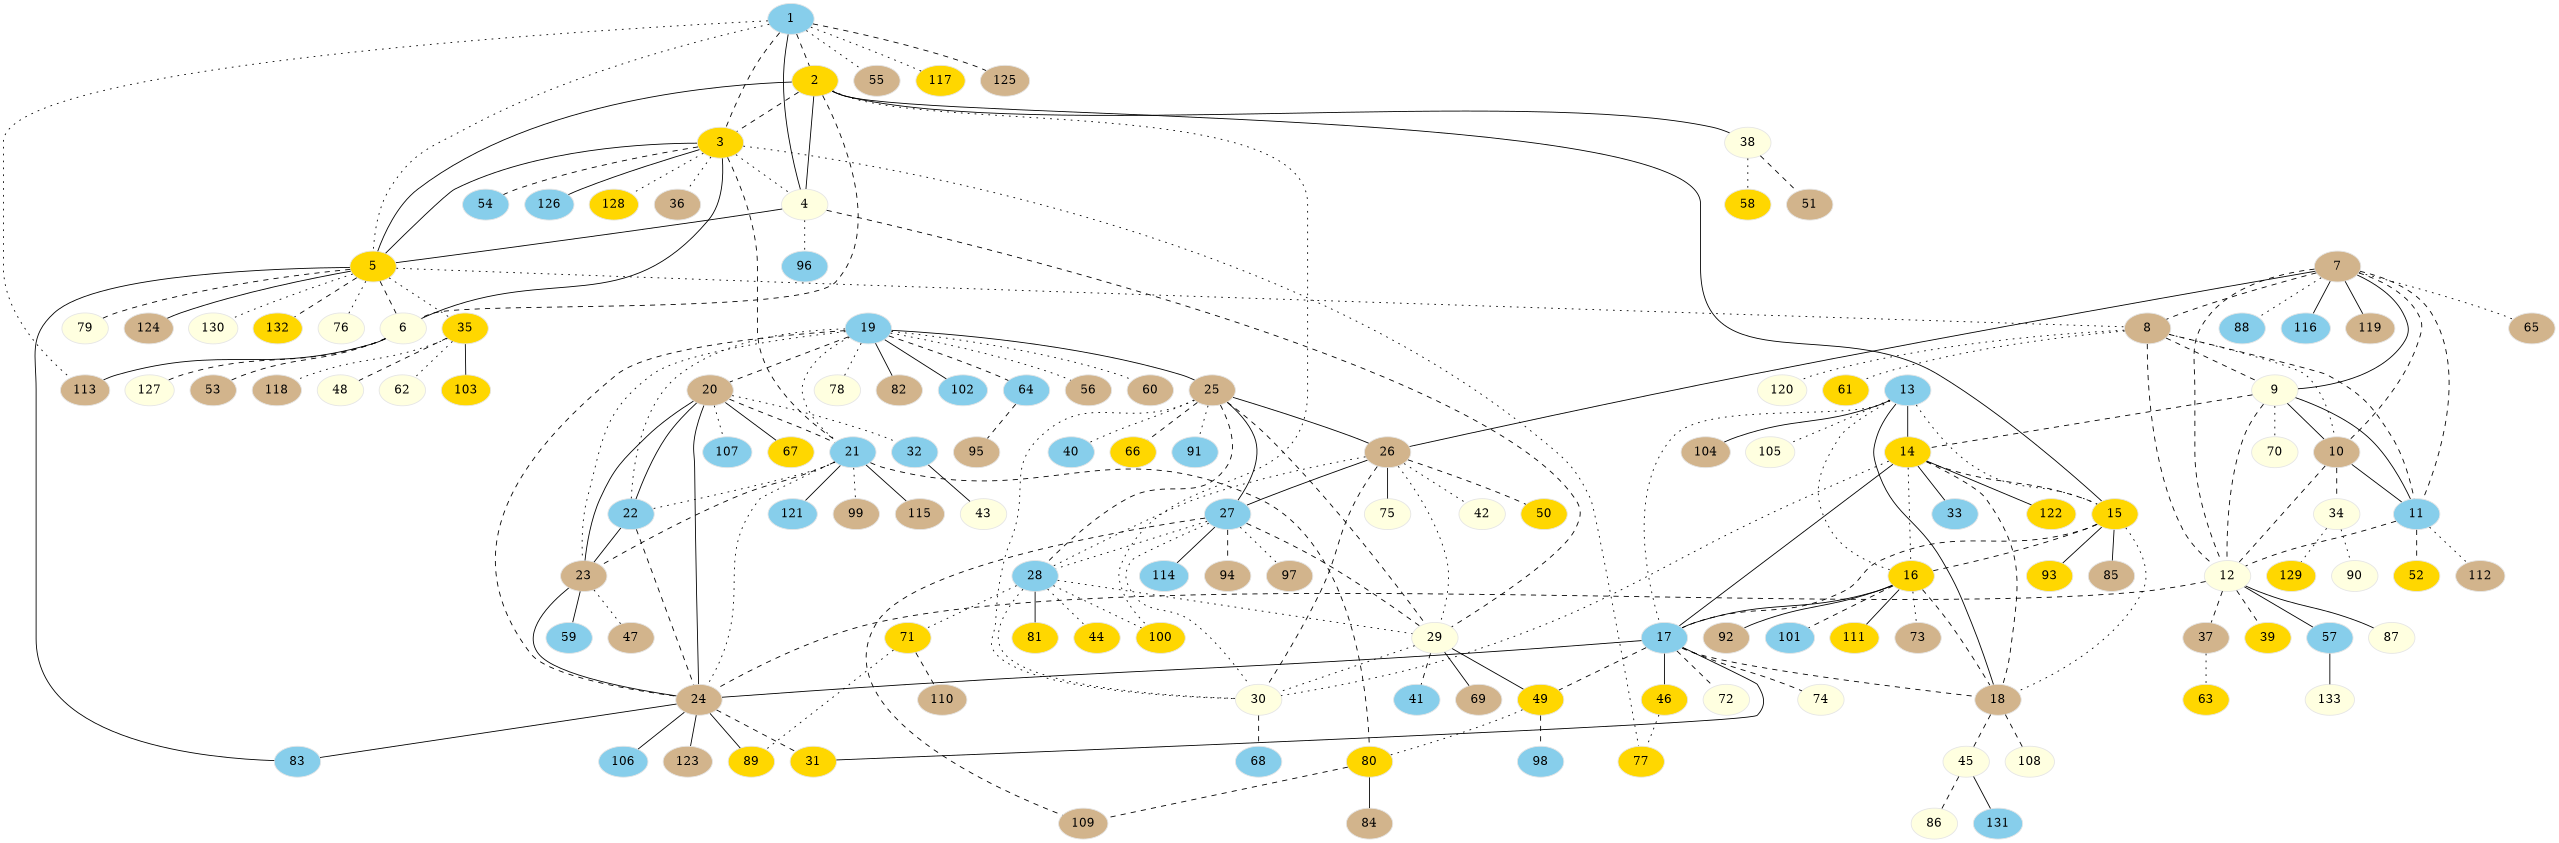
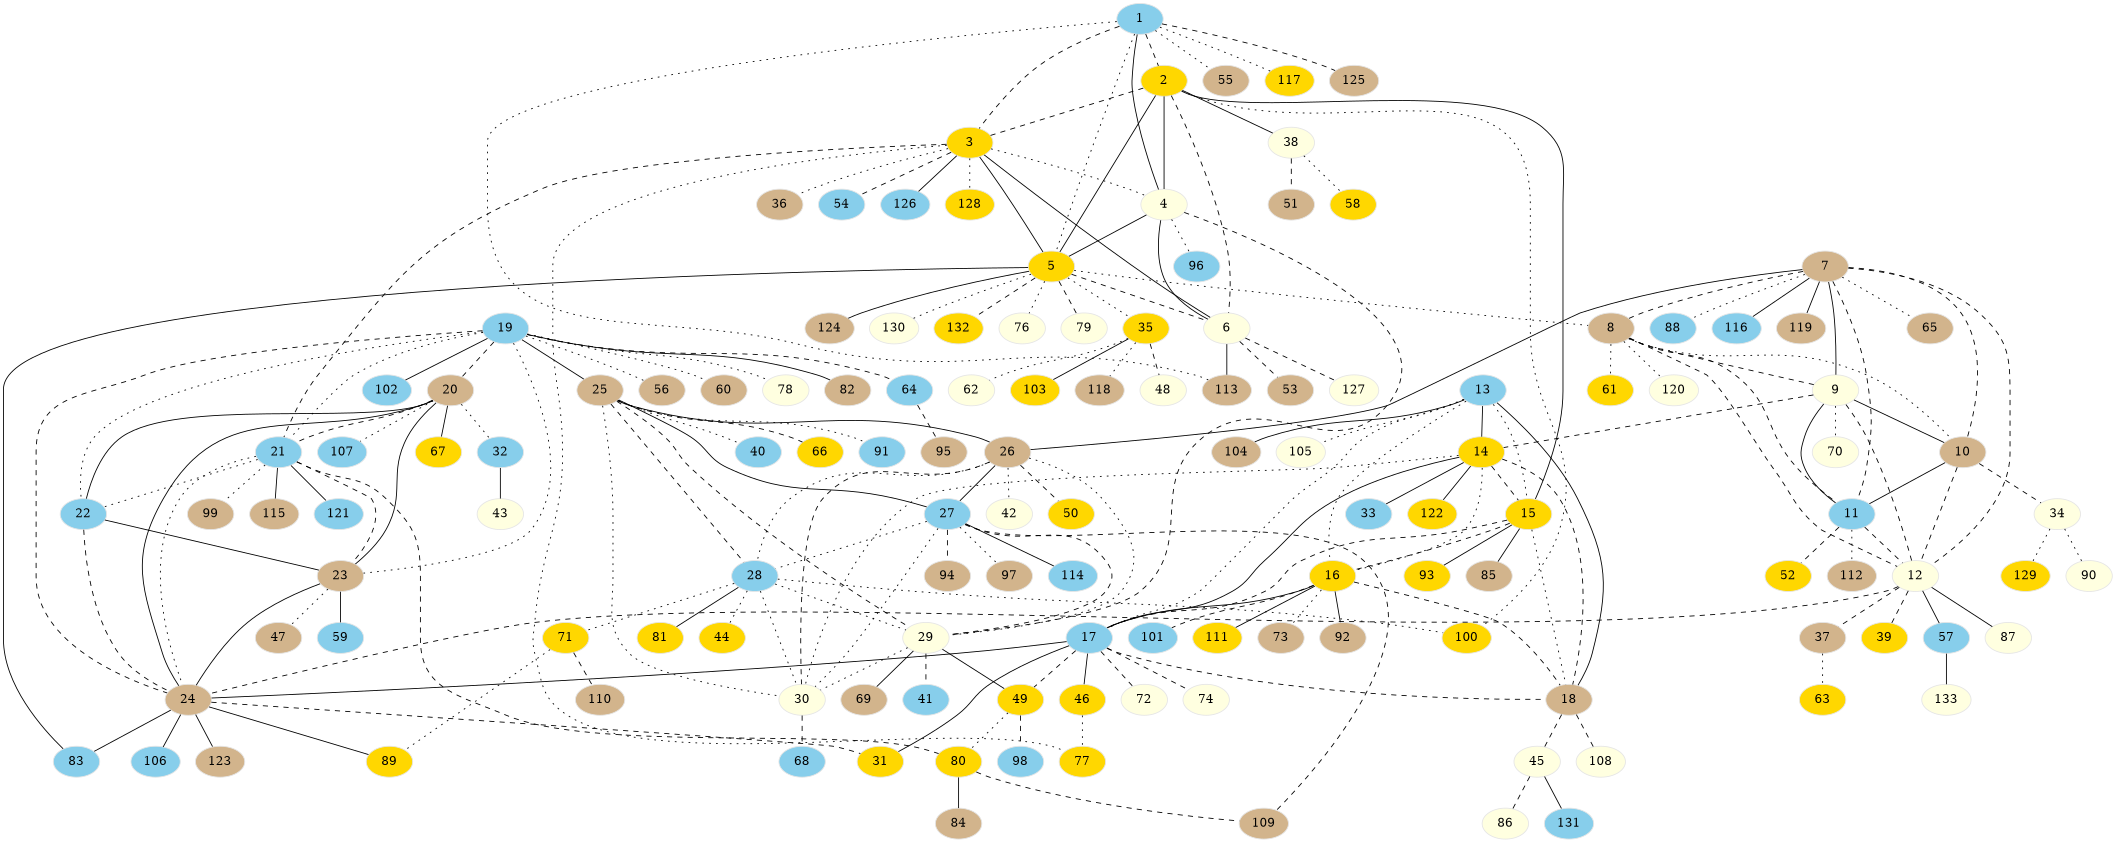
edge "4" -- "6": added
node "75": removed
